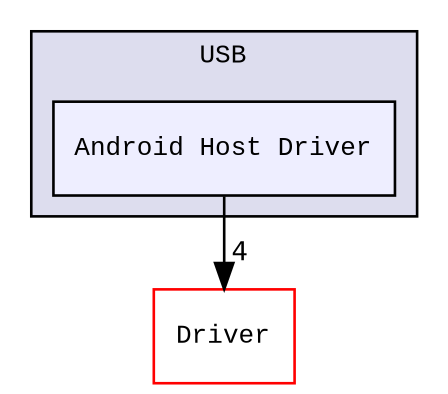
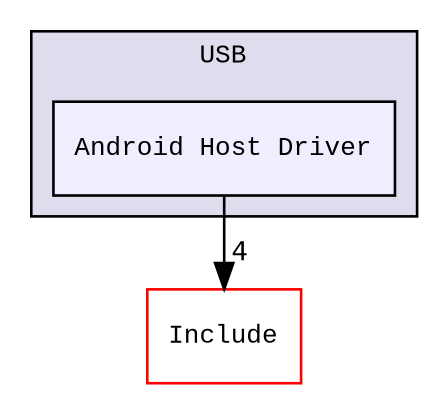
node "Driver": label "Driver" -> "Include"
